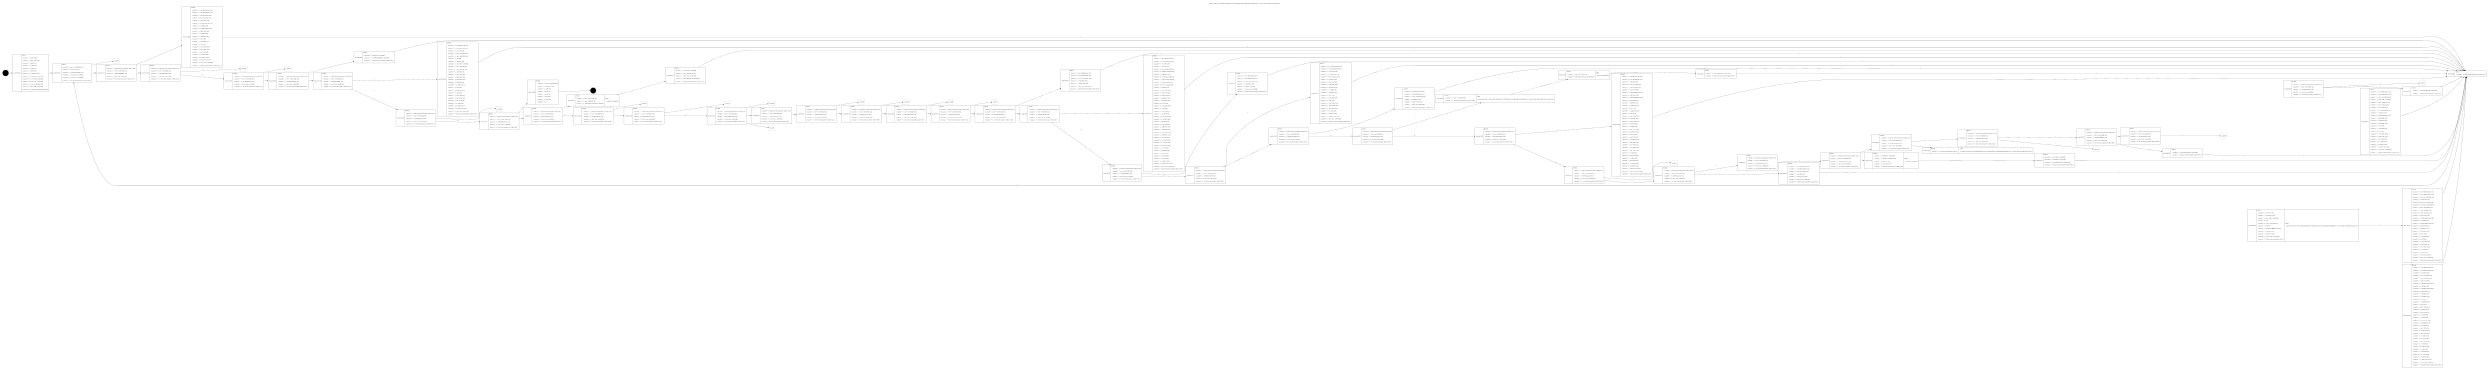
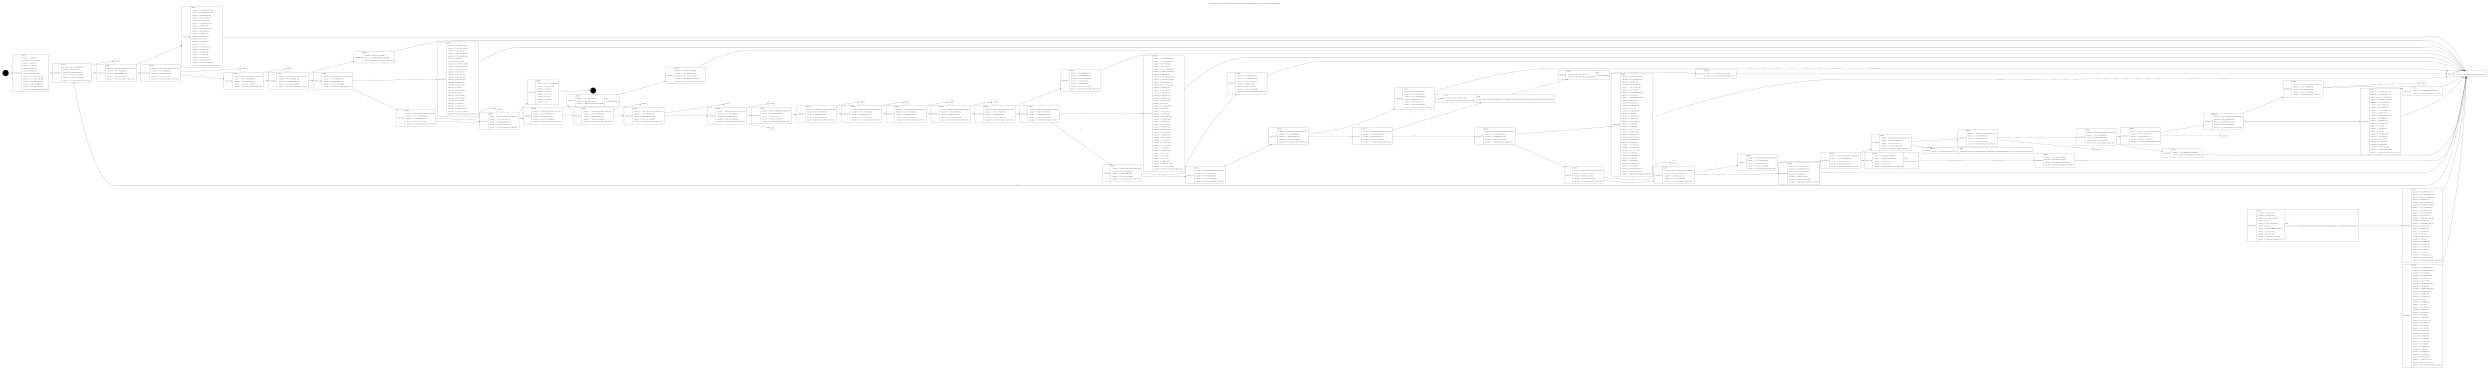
node "0x4018b2 [83]": removed
node "0x40158f [25]": added
